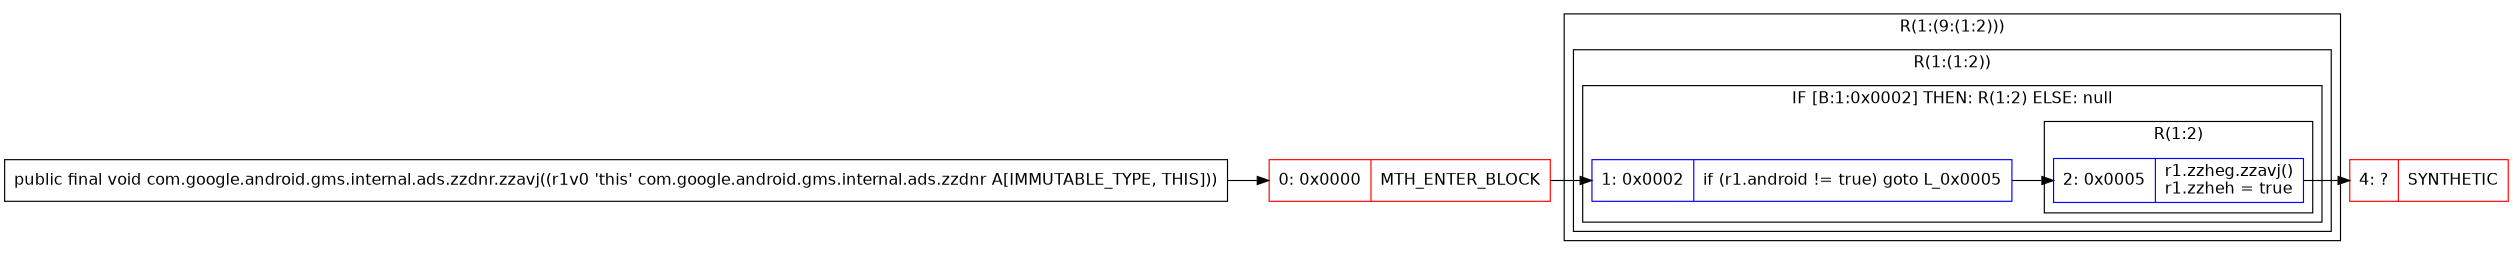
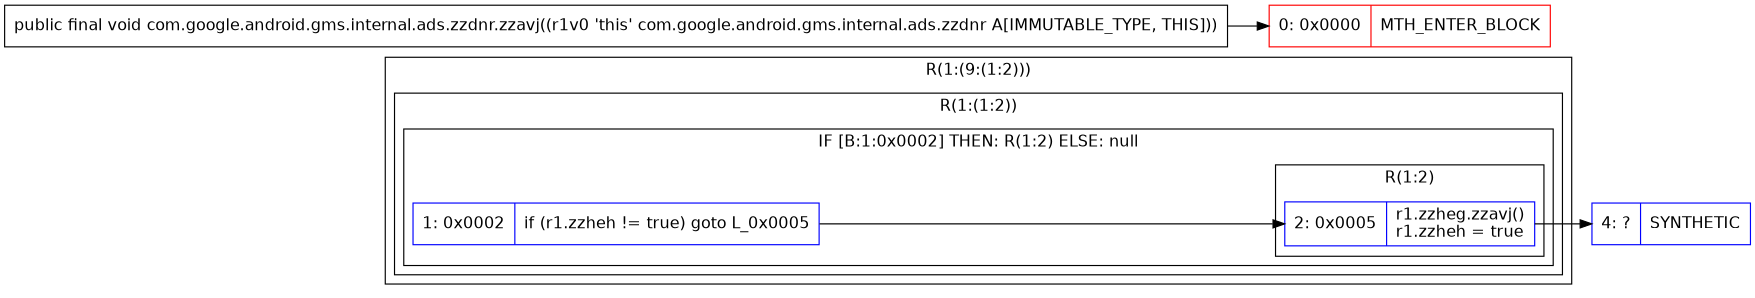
edge "0: 0x0000" -> "1: 0x0002": removed
node "1: 0x0002": text "if (r1.android != true) goto L_0x0005" -> "if (r1.zzheh != true) goto L_0x0005"
node "4: ?": color red -> blue
